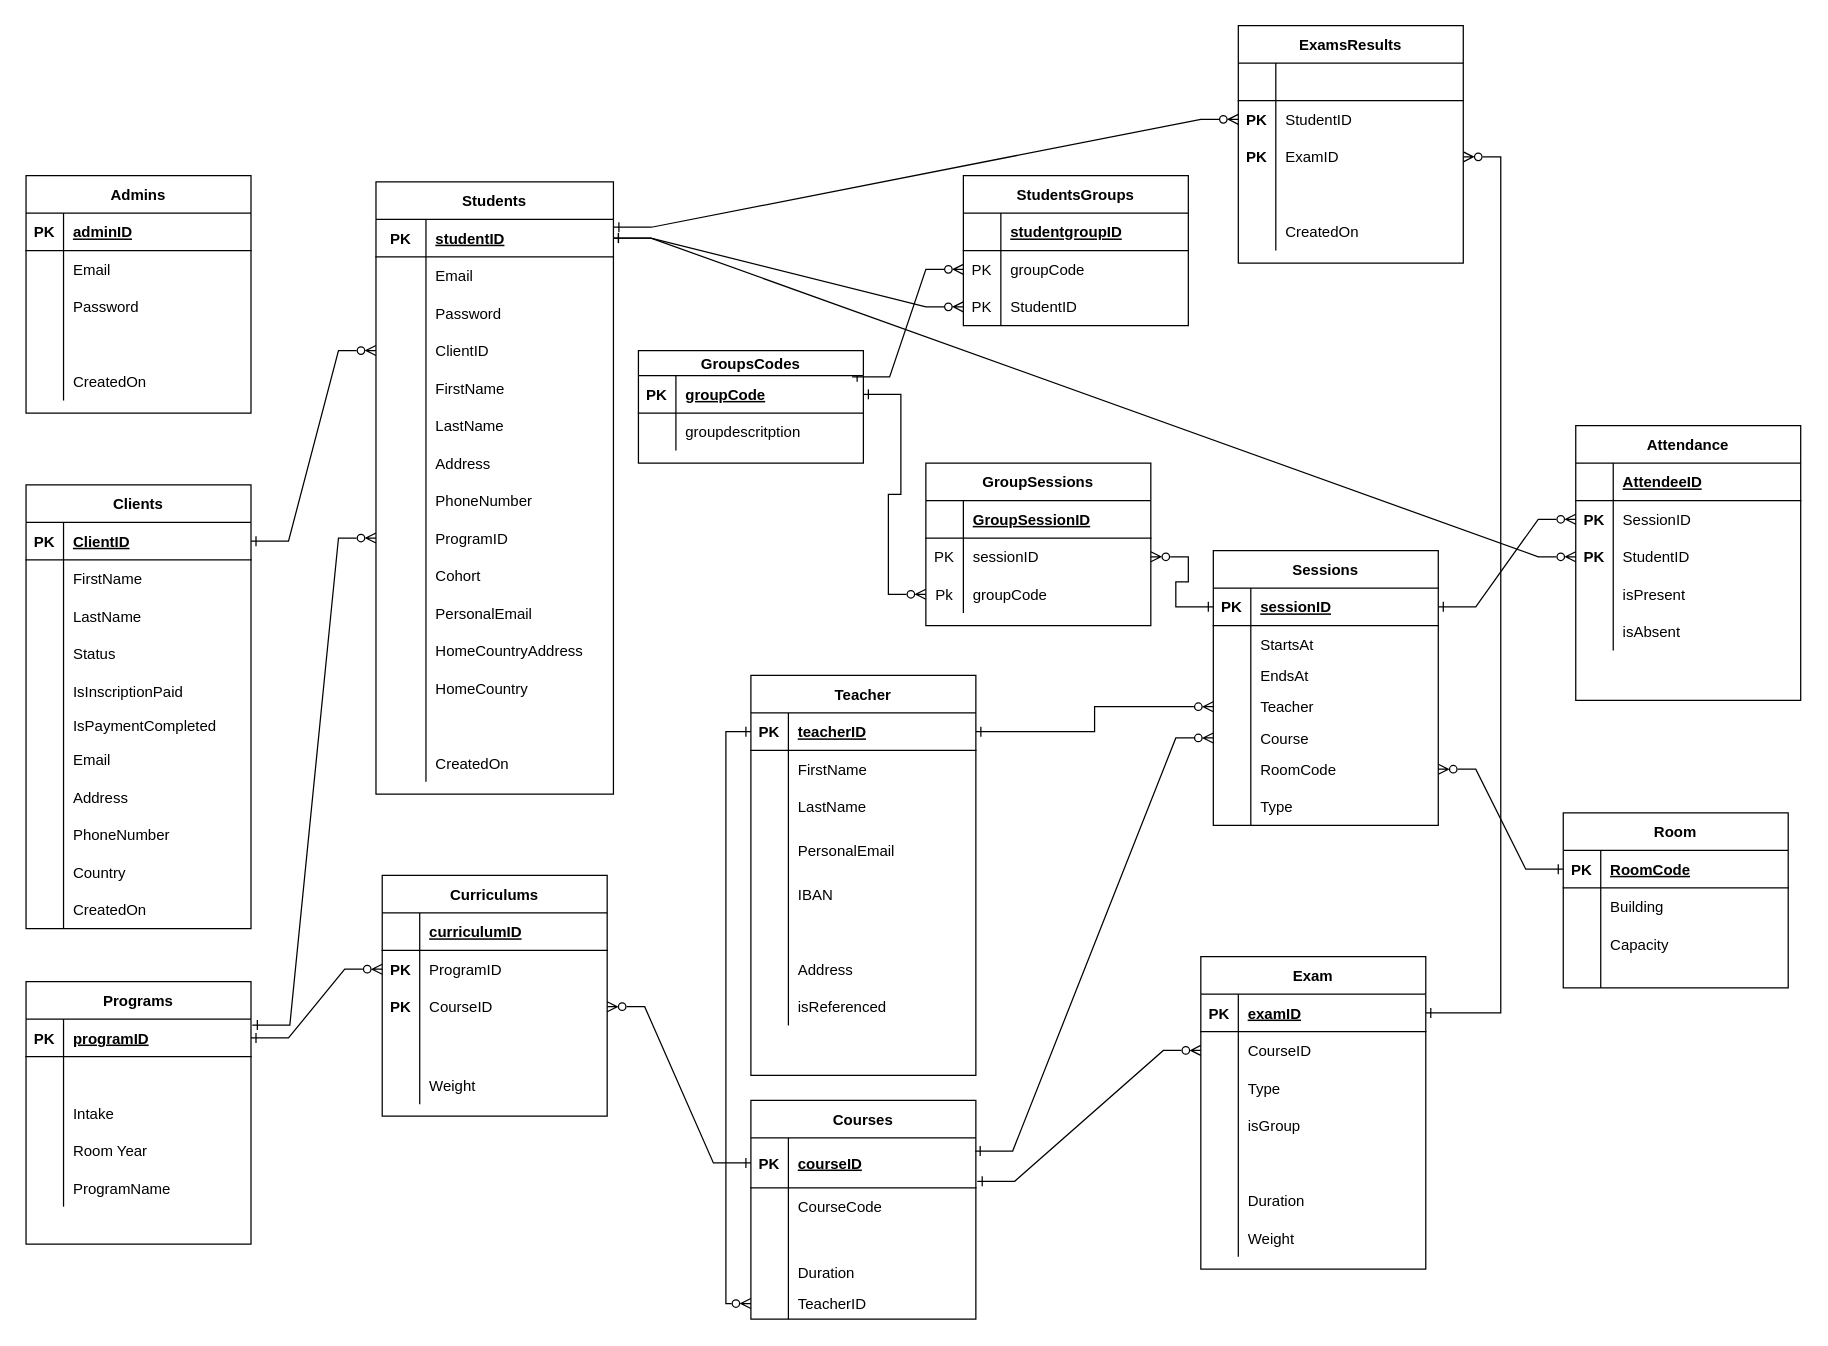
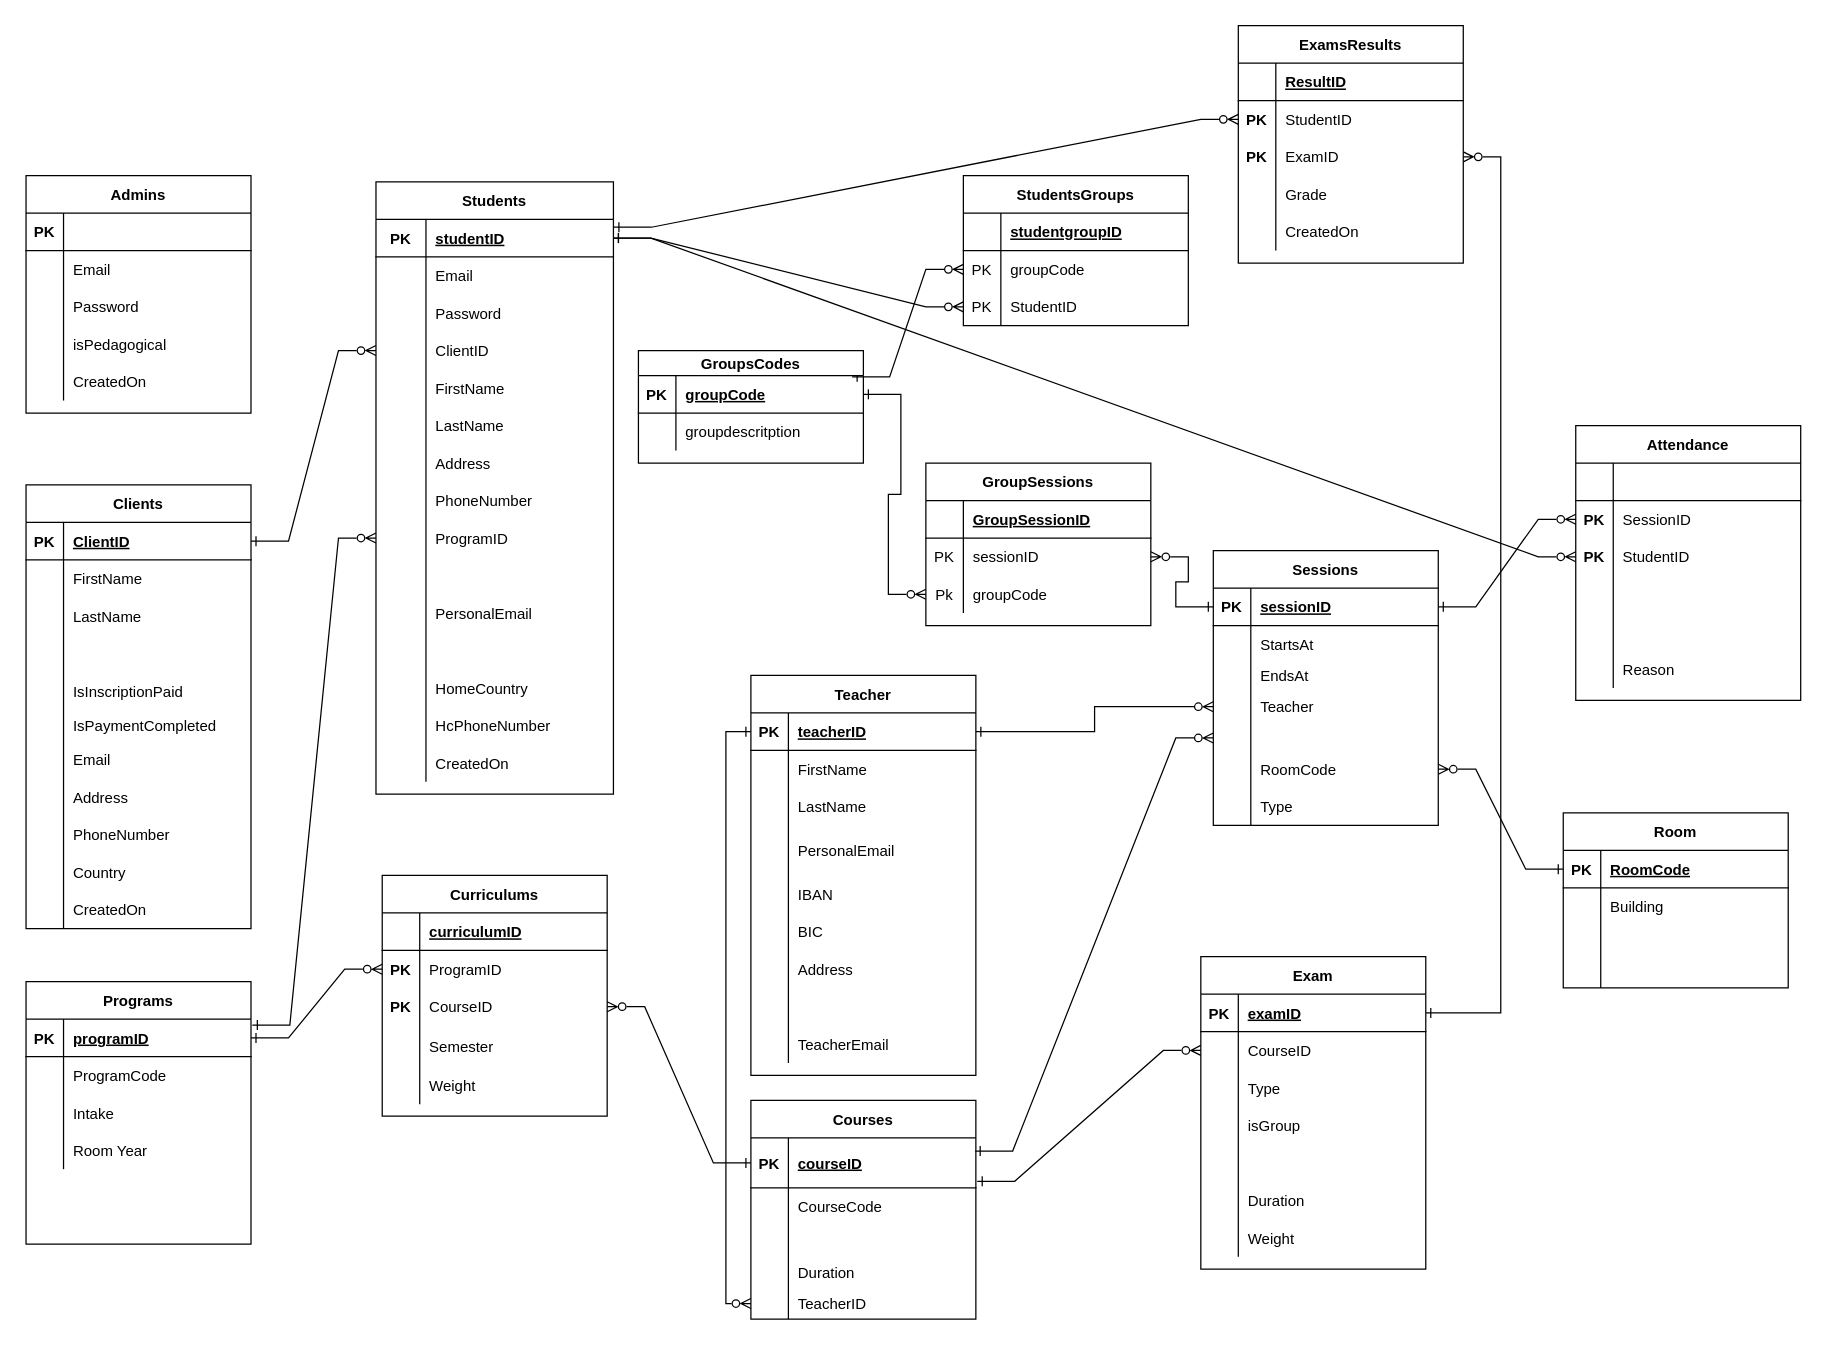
node "ResultID": added
node "Grade": added
node "adminID": removed
node "isPedagogical": added
node "AttendeeID": removed
node "Cohort": removed
node "isPresent": removed
node "isAbsent": removed
node "HomeCountryAddress": removed
node "Status": removed
node "Reason": added
node "HcPhoneNumber": added
node "Course": removed
node "BIC": added
node "Capacity": removed
node "isReferenced": removed
node "TeacherEmail": added
node "Semester": added
node "ProgramCode": added
node "ProgramName": removed
